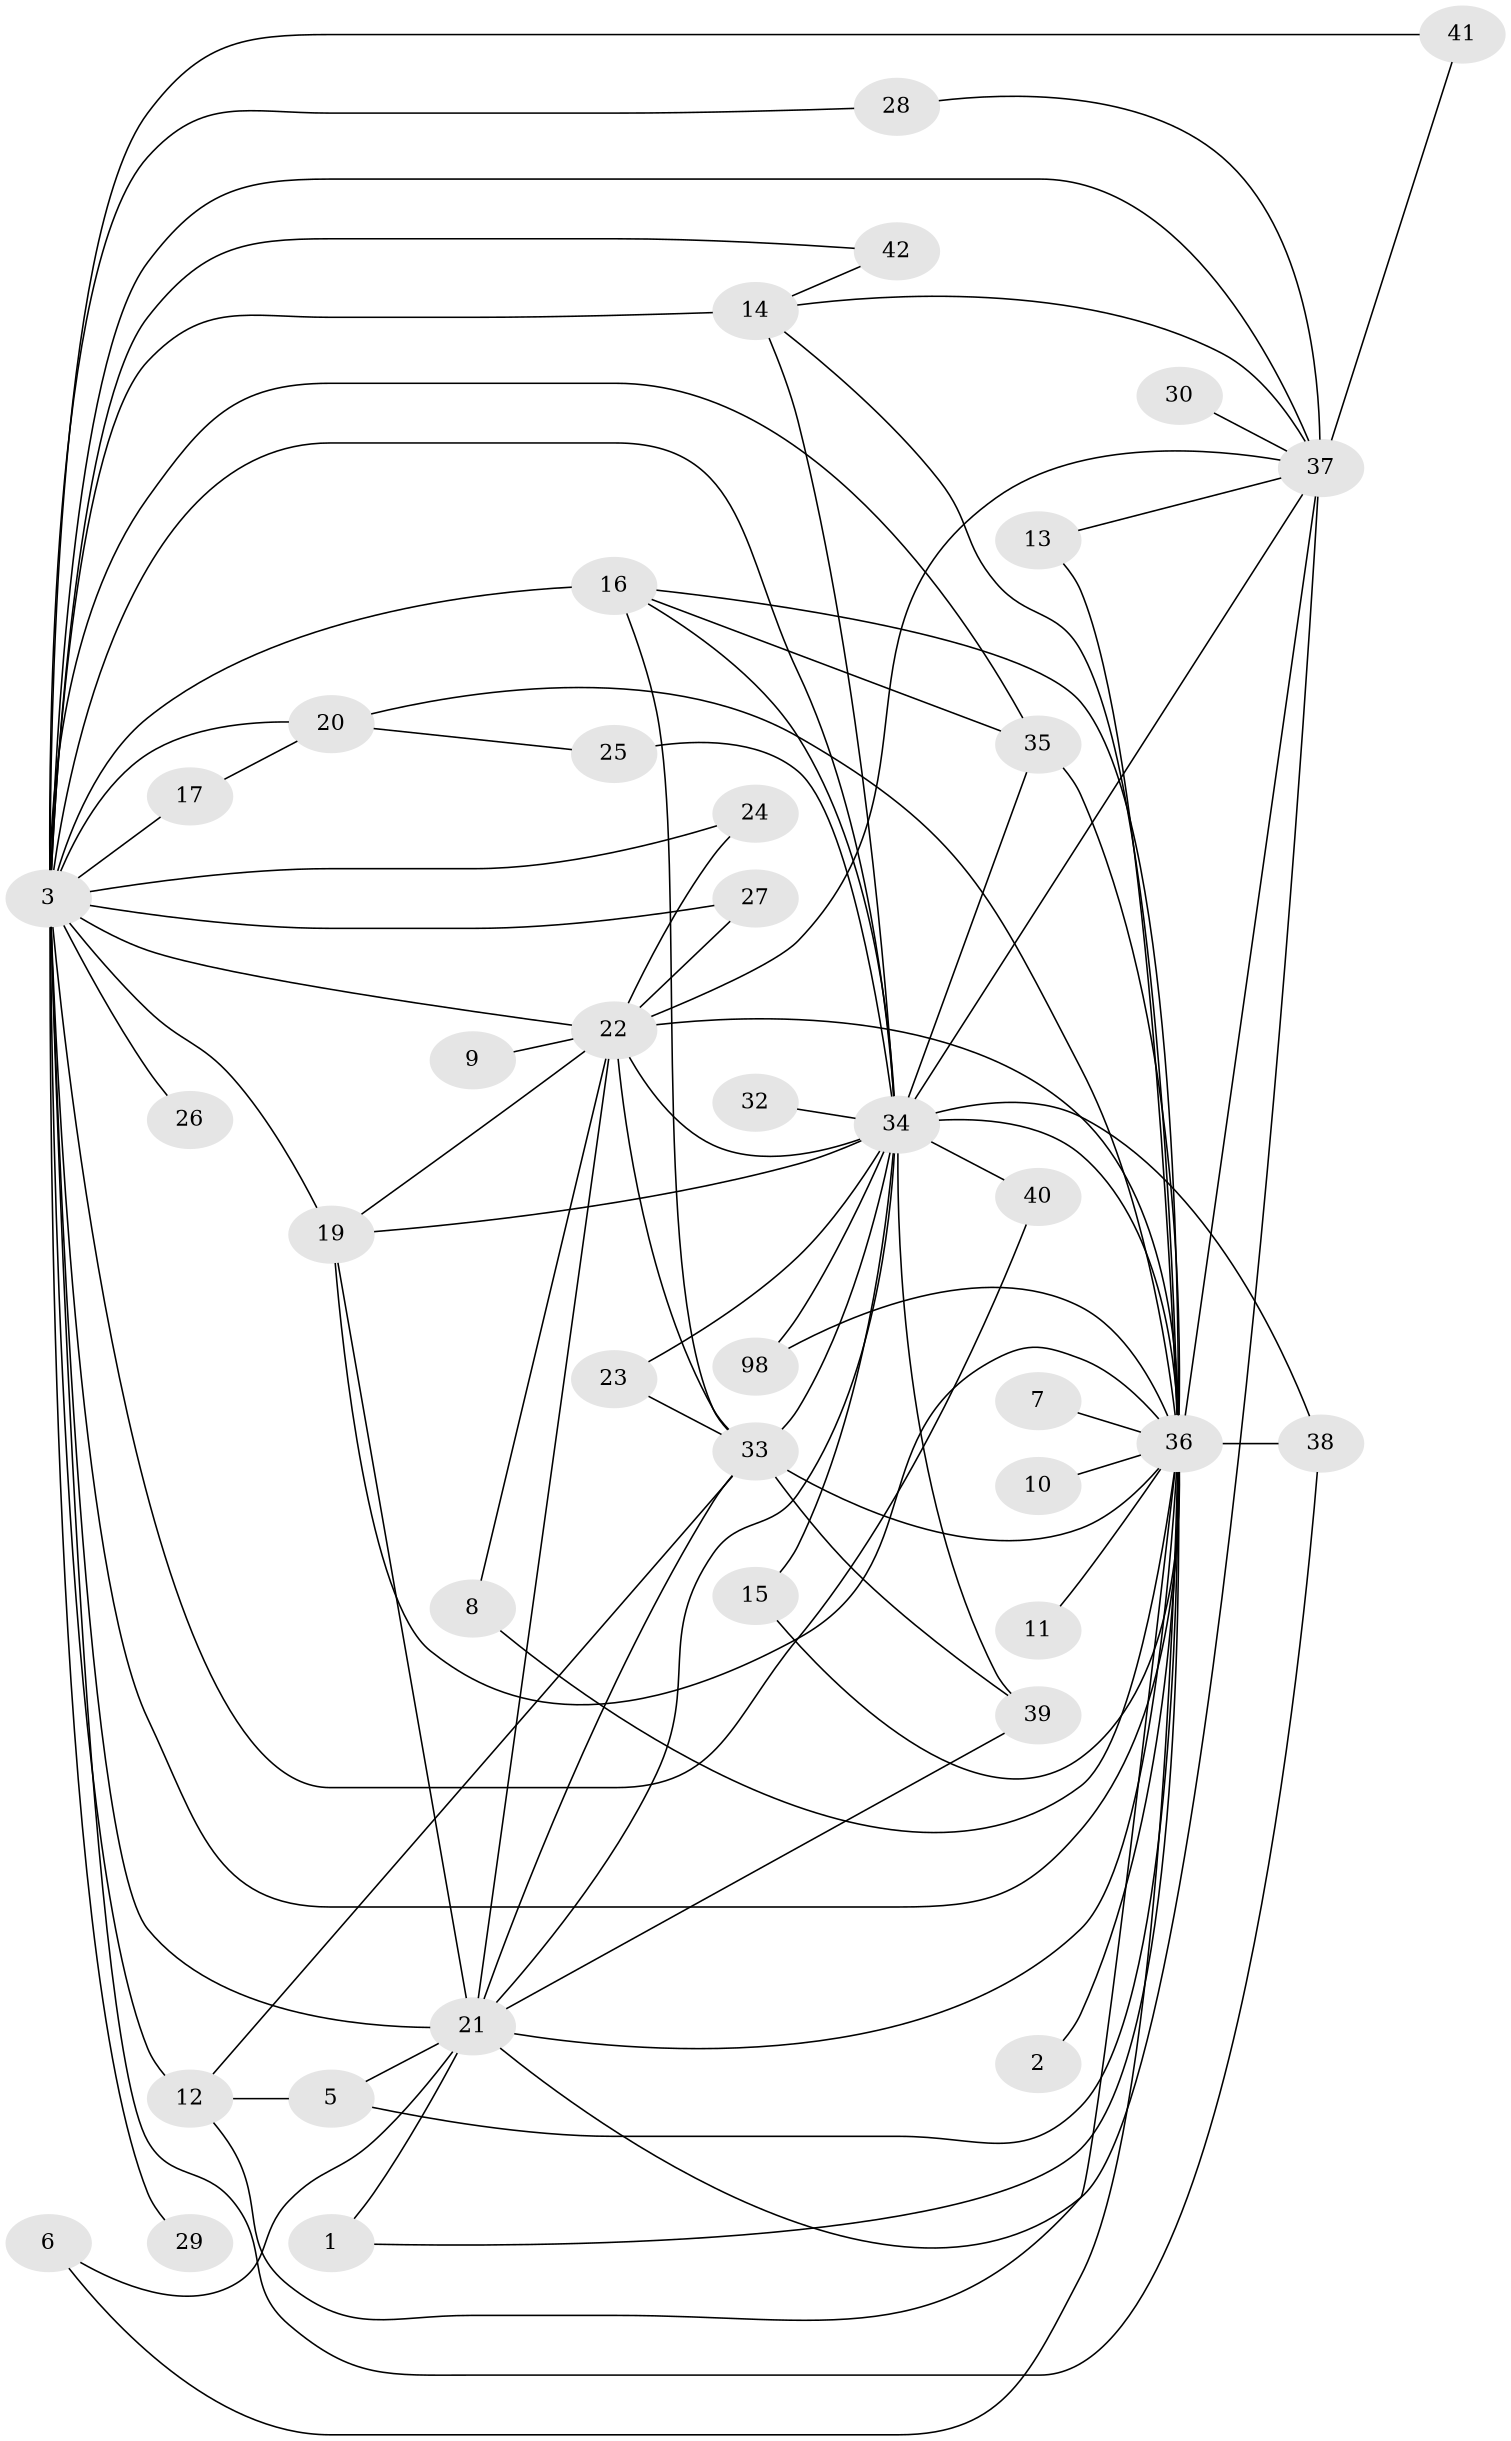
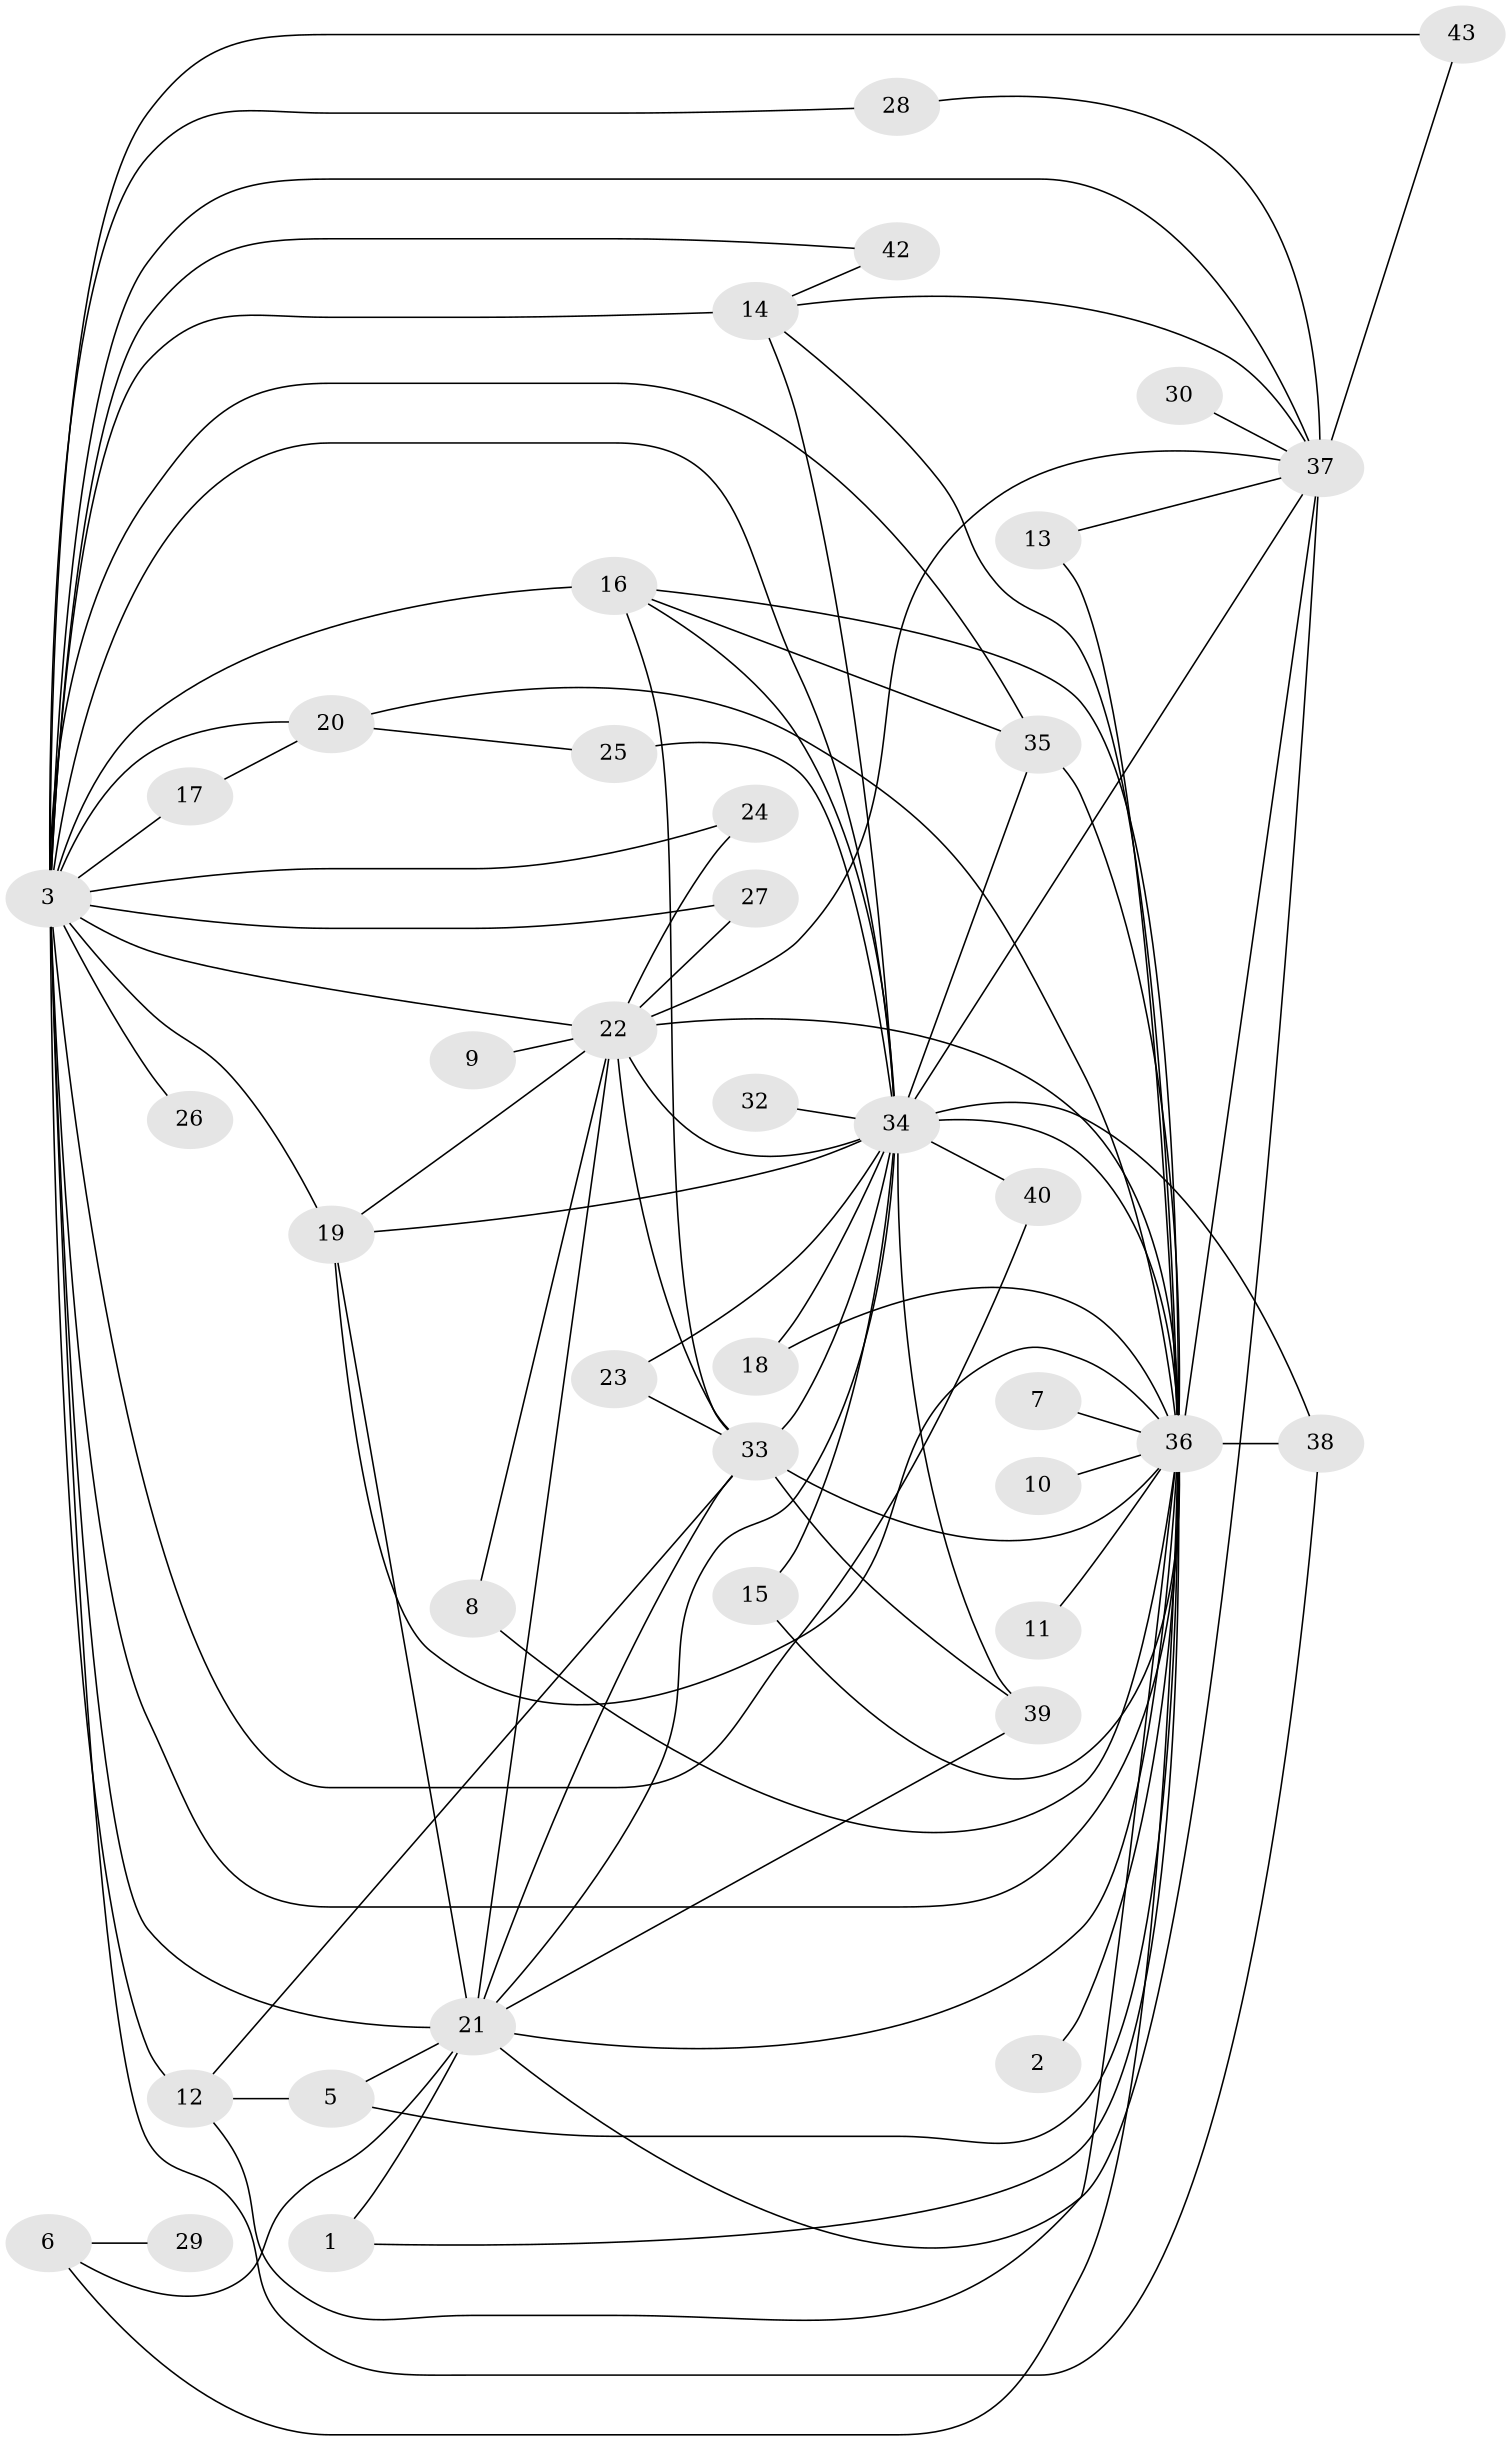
node "41": label "41" -> "43"
node "98": label "98" -> "18"
edge "3" -- "29": now "6" -- "29"
